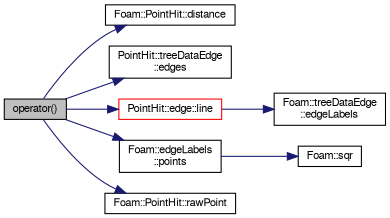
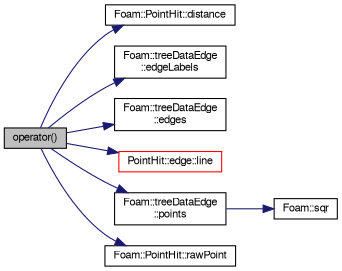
node "PointHit::treeDataEdge ::edges": label "PointHit::treeDataEdge ::edges" -> "Foam::treeDataEdge ::edges"
edge "PointHit::edge::line" -> "Foam::treeDataEdge ::edgeLabels": now "operator()" -> "Foam::treeDataEdge ::edgeLabels"
node "Foam::edgeLabels ::points": label "Foam::edgeLabels ::points" -> "Foam::treeDataEdge ::points"
